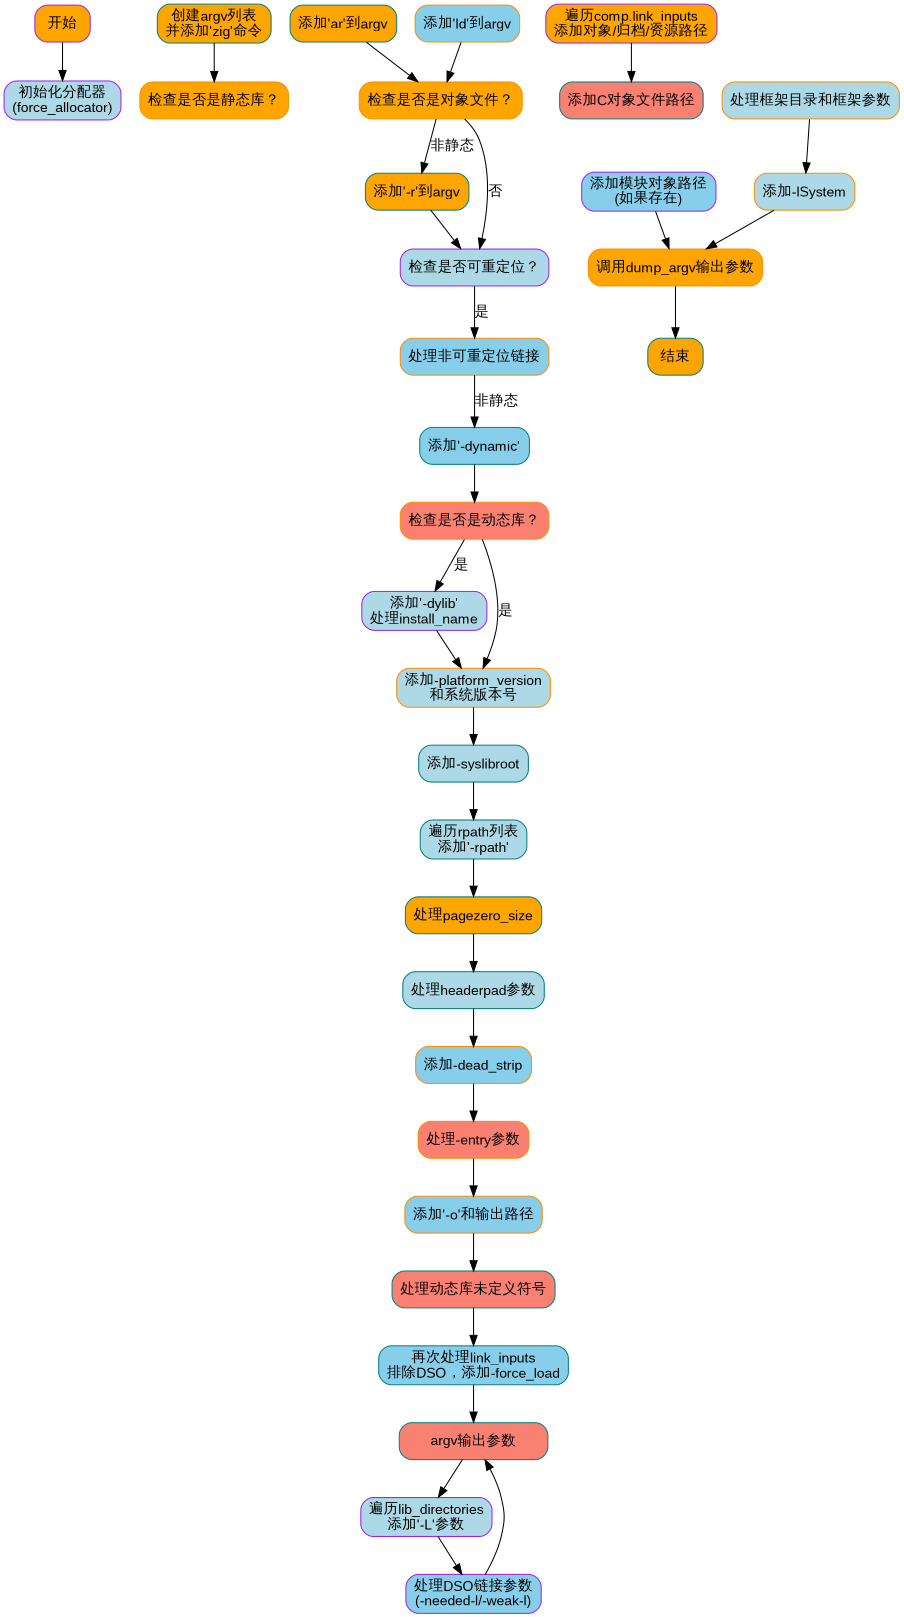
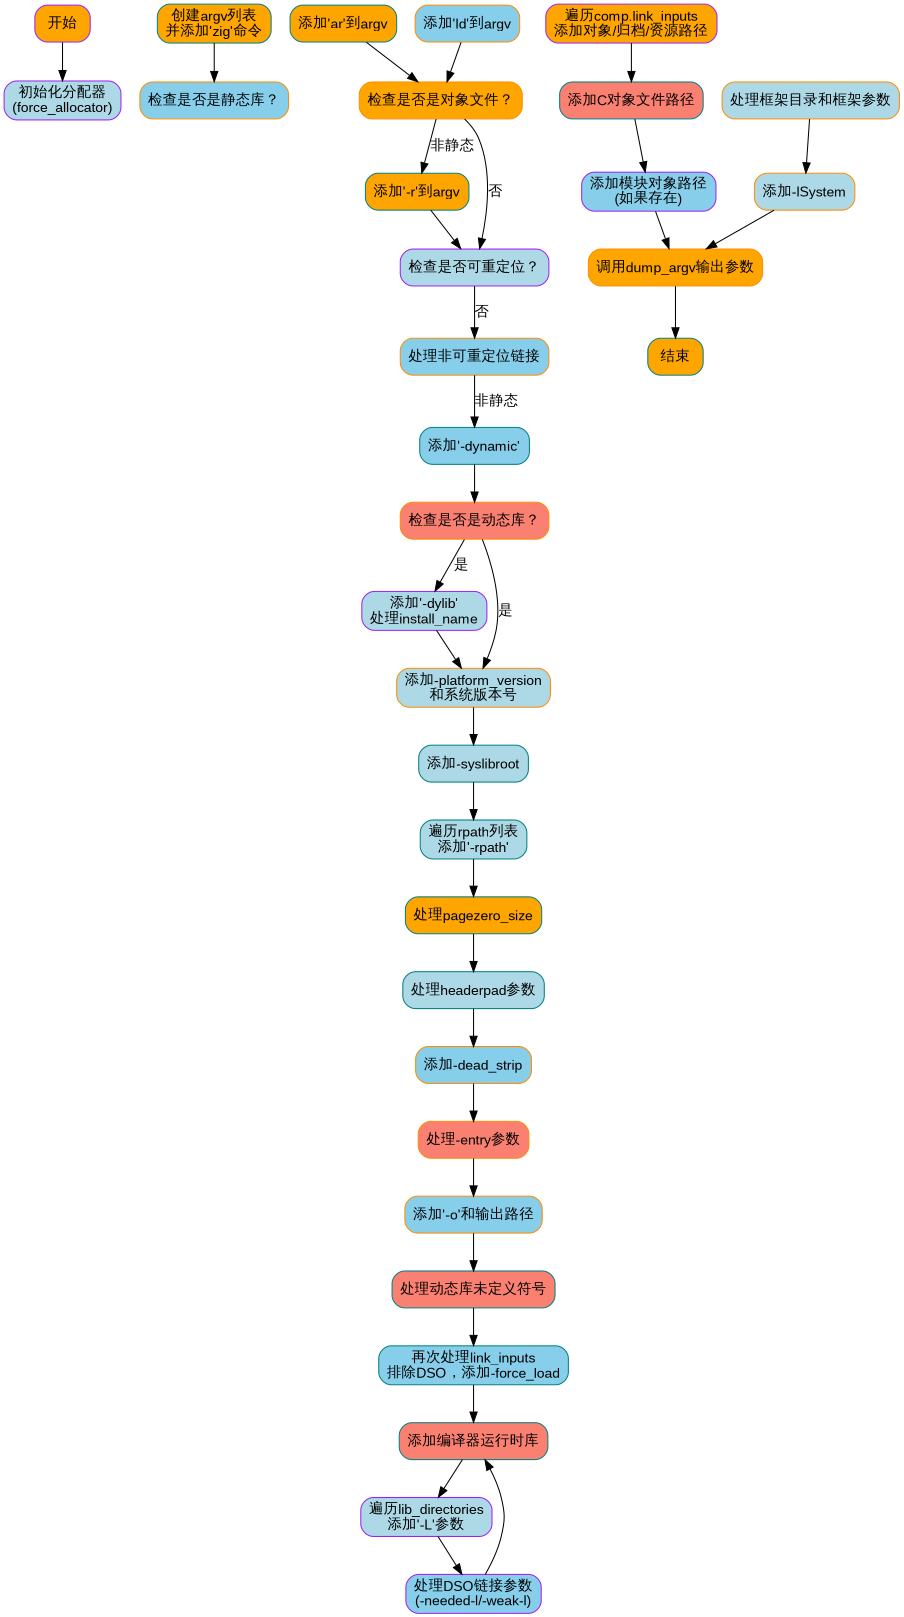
node "检查是否是静态库？": fillcolor orange -> skyblue
edge "添加C对象文件路径" -> "添加模块对象路径 (如果存在)": added
edge "检查是否可重定位？" -> "处理非可重定位链接": label "是" -> "否"
node "argv输出参数": label "argv输出参数" -> "添加编译器运行时库"
